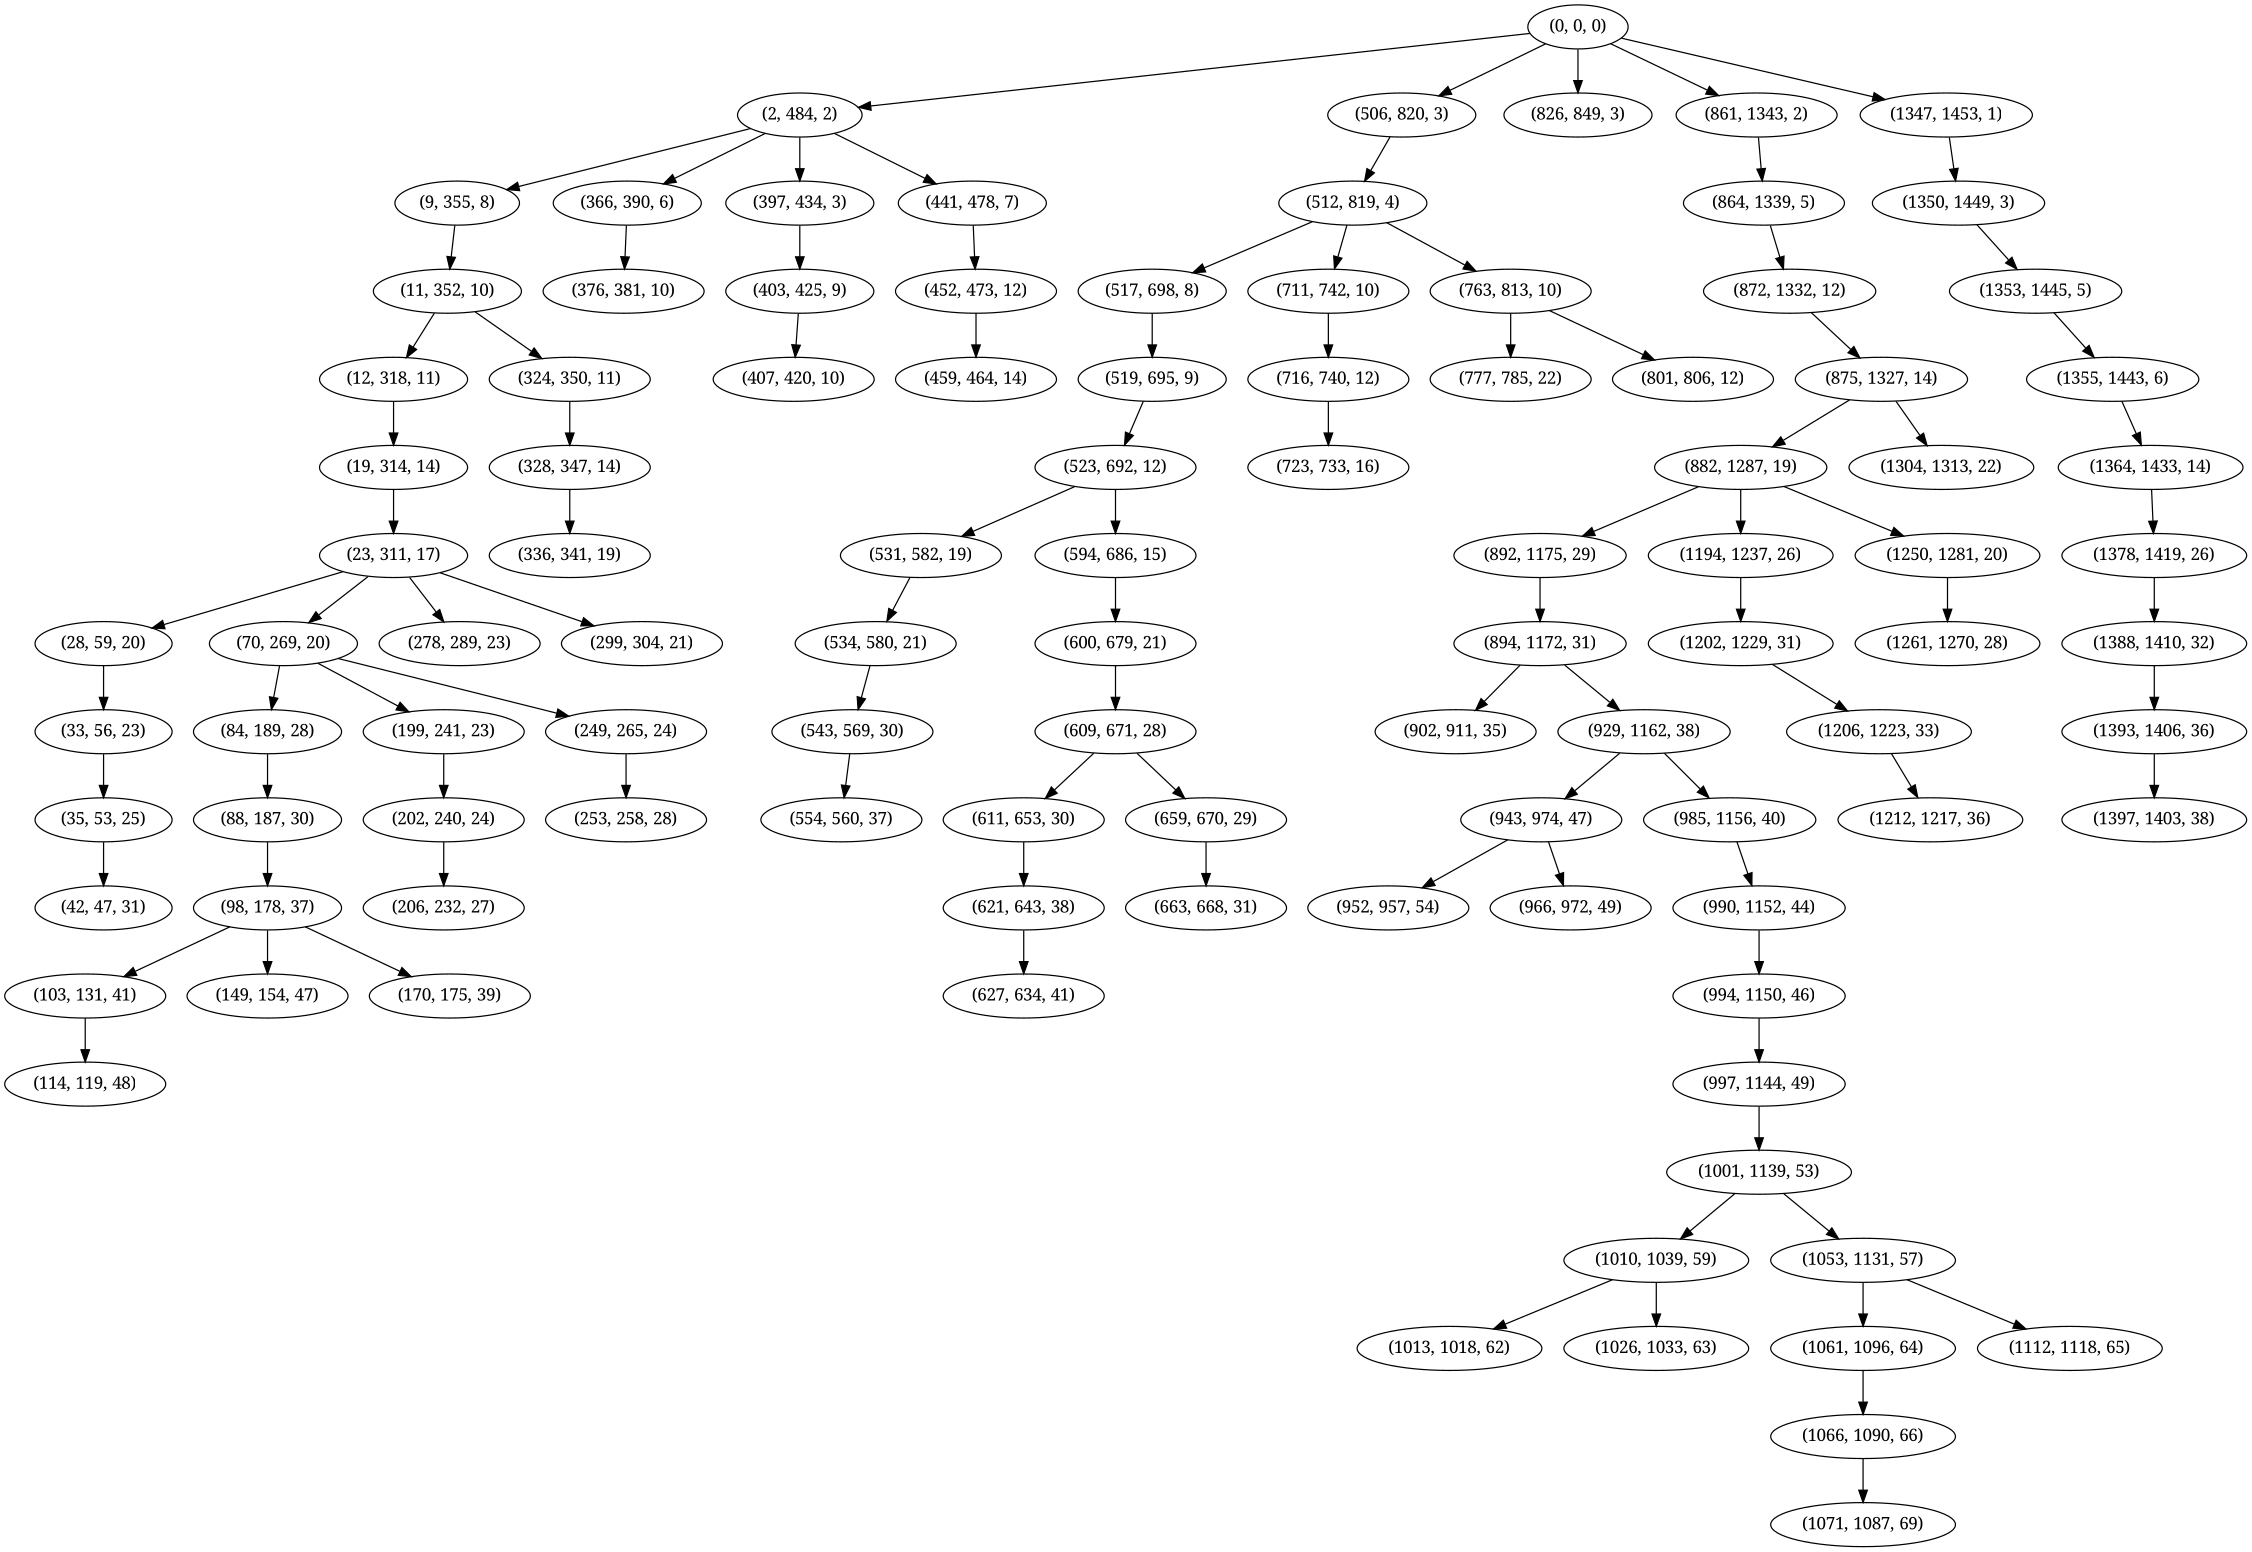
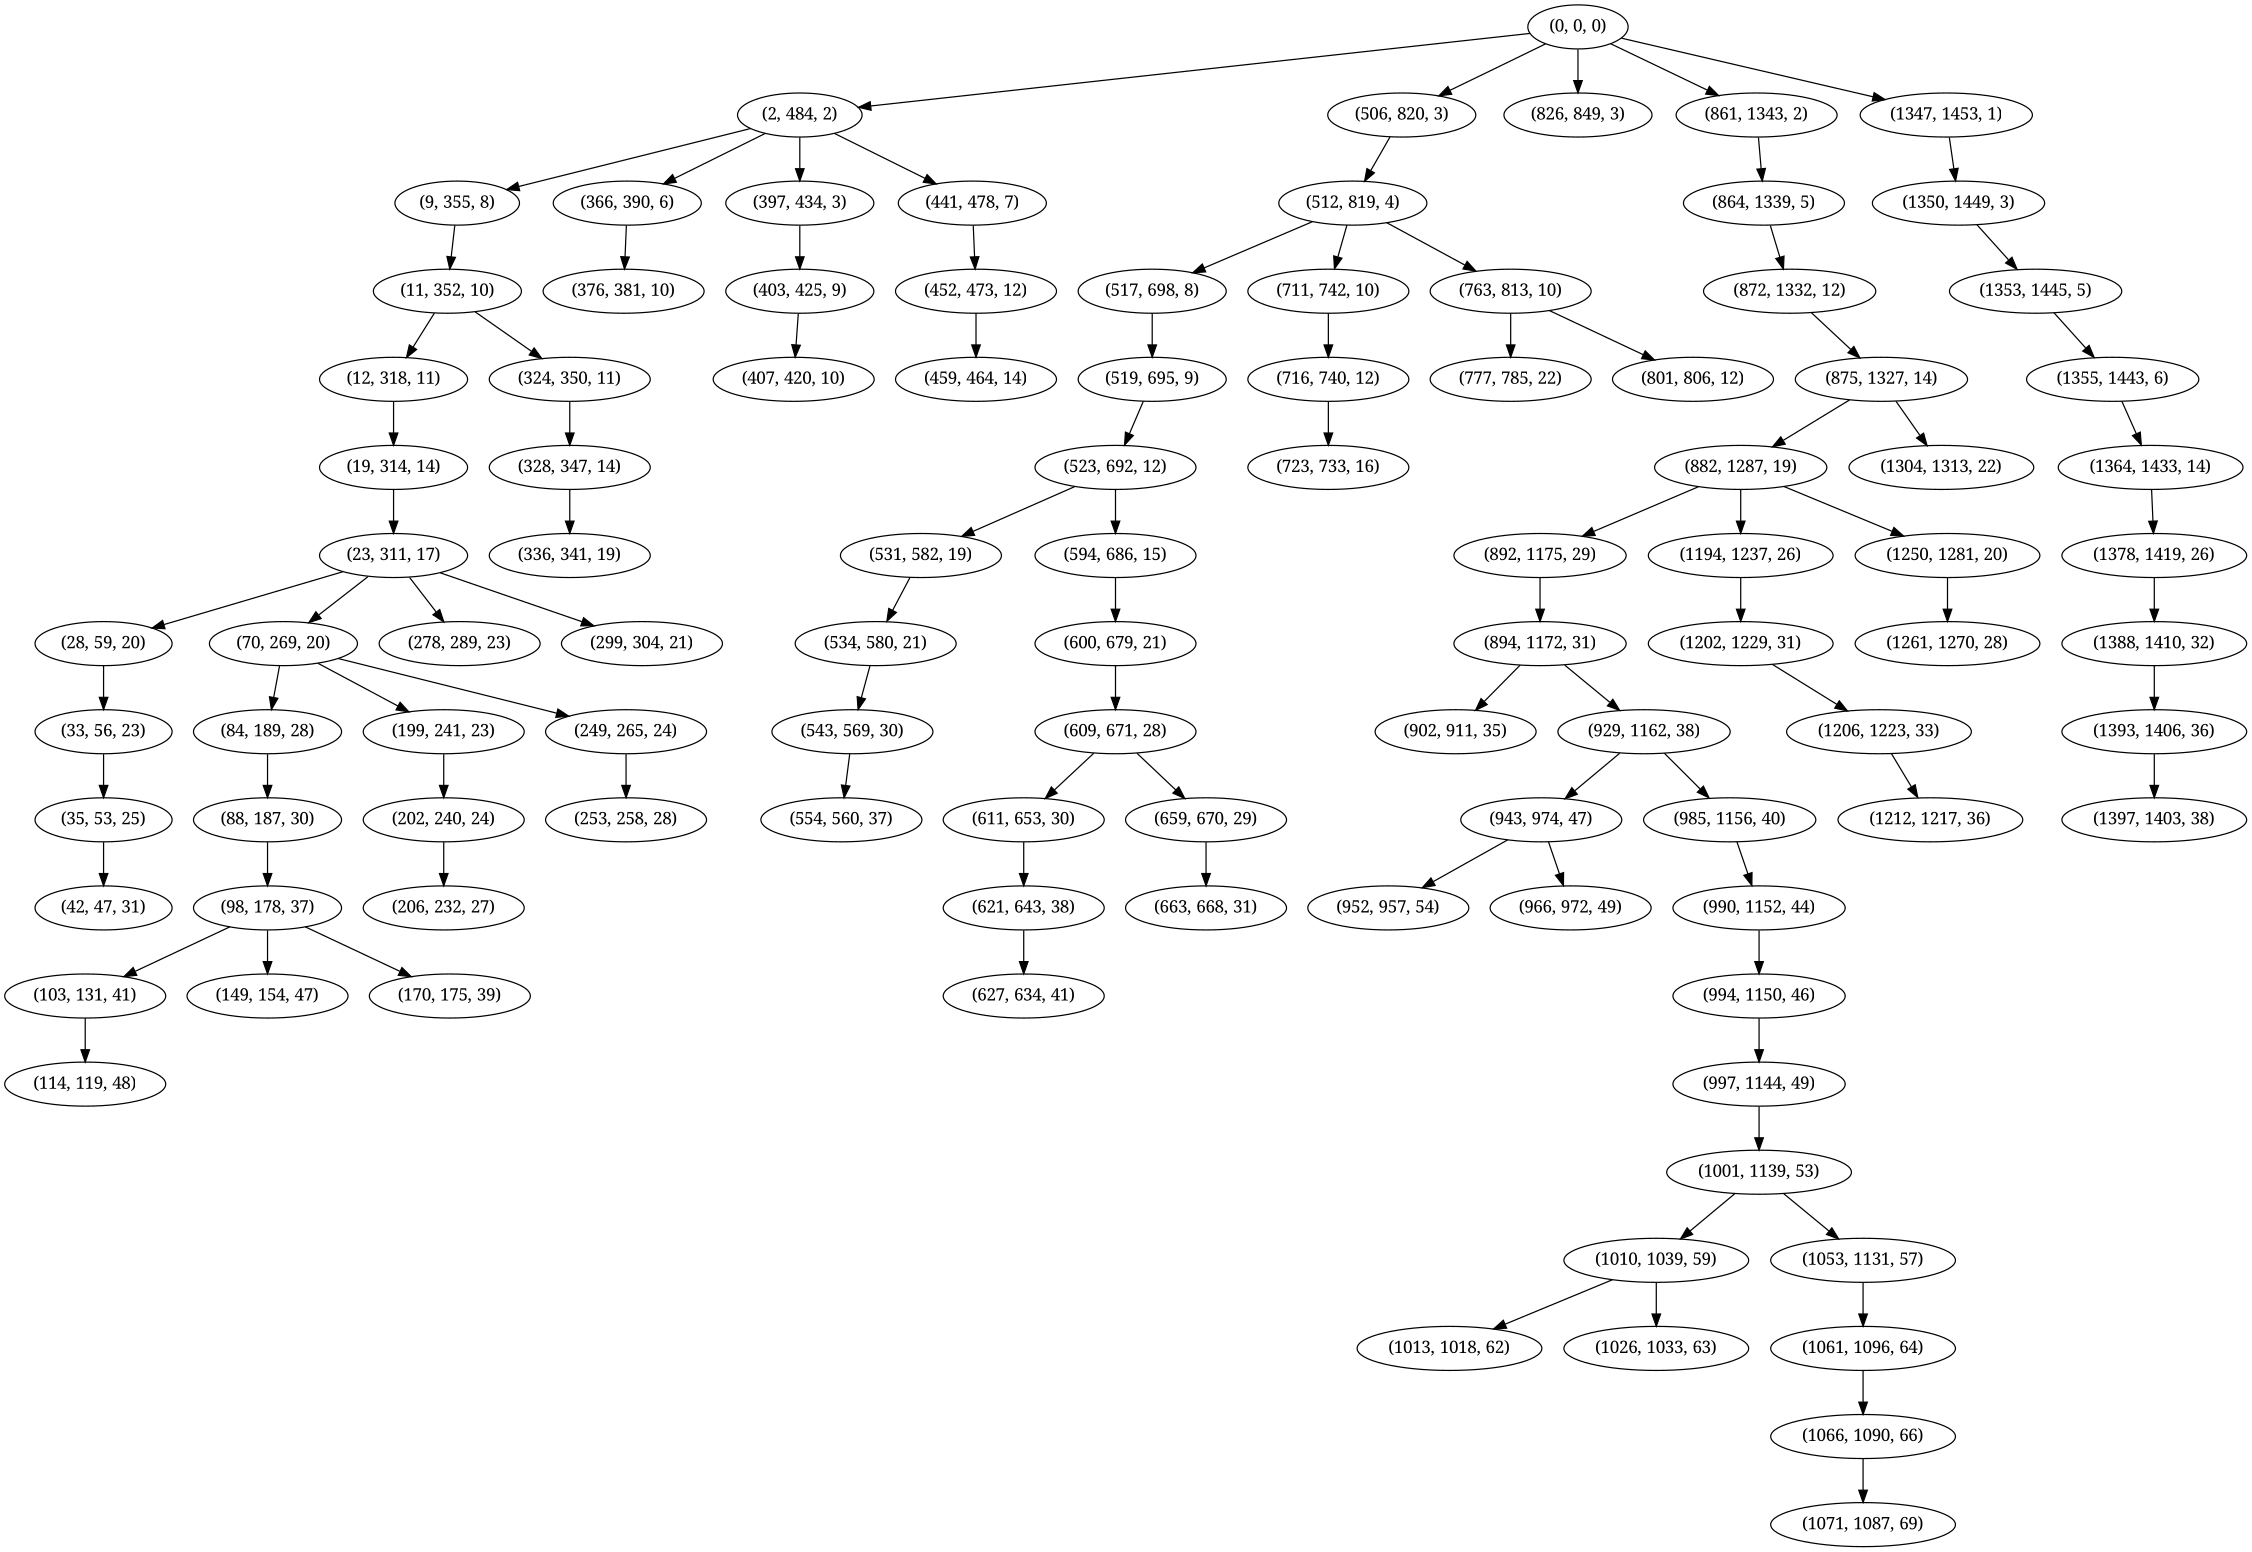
node "(1112, 1118, 65)": removed
